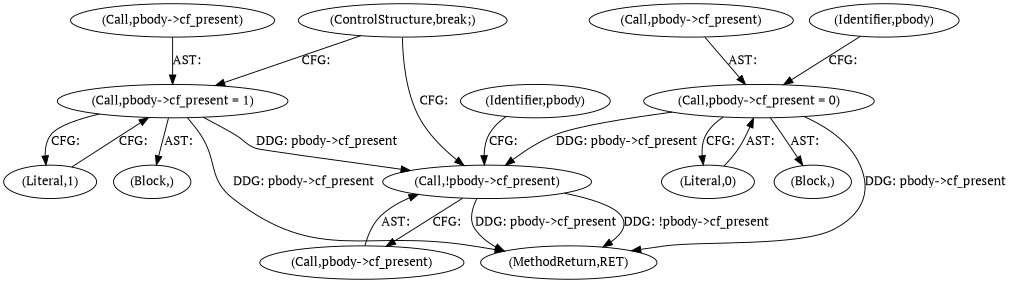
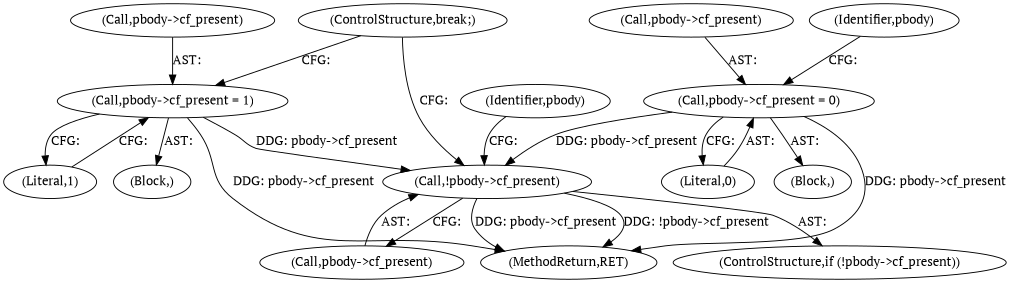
node "(ControlStructure,if (!pbody->cf_present))": added
